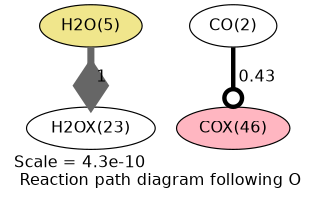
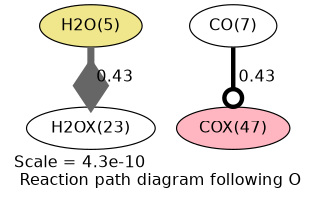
node "CO(2)": label "CO(2)" -> "CO(7)"
edge "H2O(5)" -> "H2OX(23)": label " 1" -> " 0.43"
node "COX(46)": label "COX(46)" -> "COX(47)"
